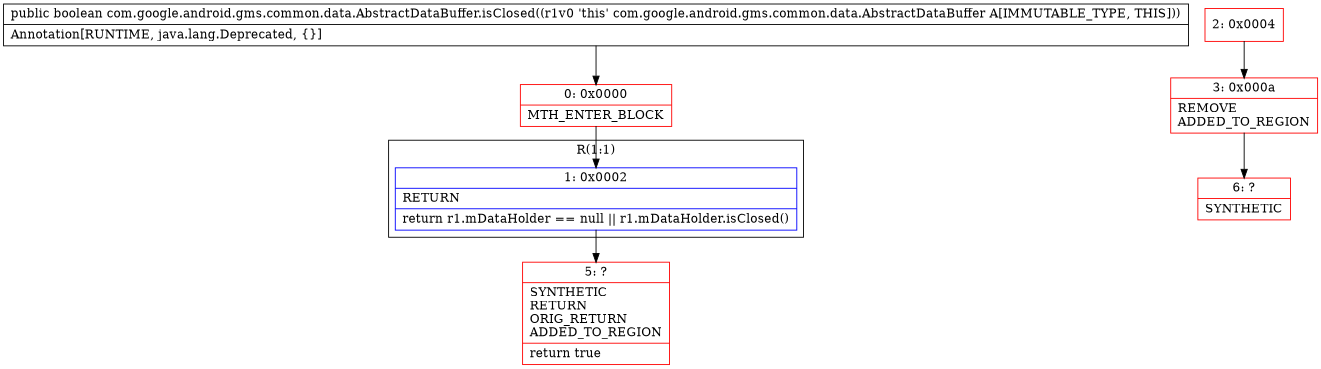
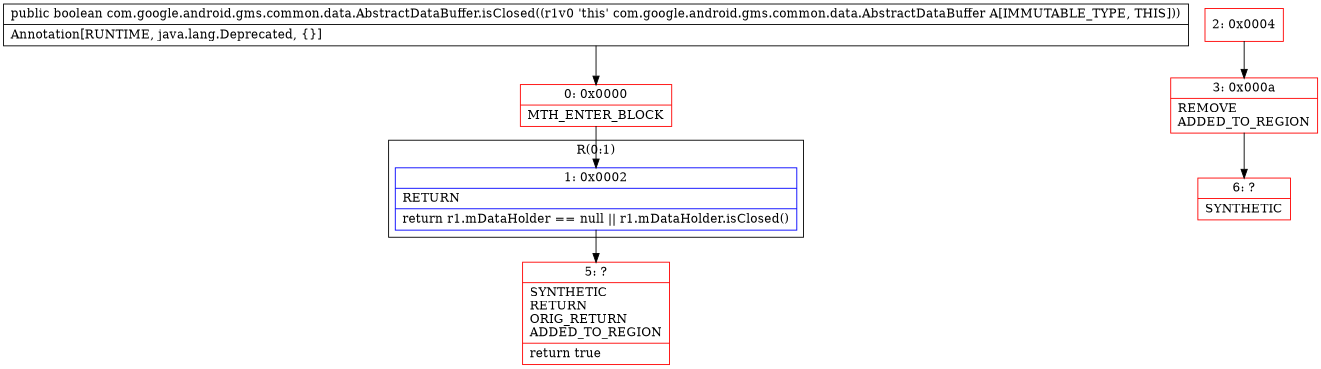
cluster "R(1:1)": label "R(1:1)" -> "R(0:1)"
